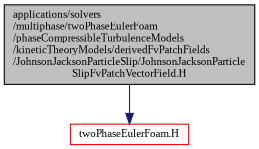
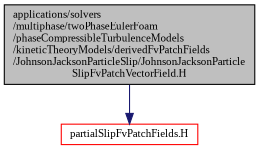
node "twoPhaseEulerFoam.H": label "twoPhaseEulerFoam.H" -> "partialSlipFvPatchFields.H"
